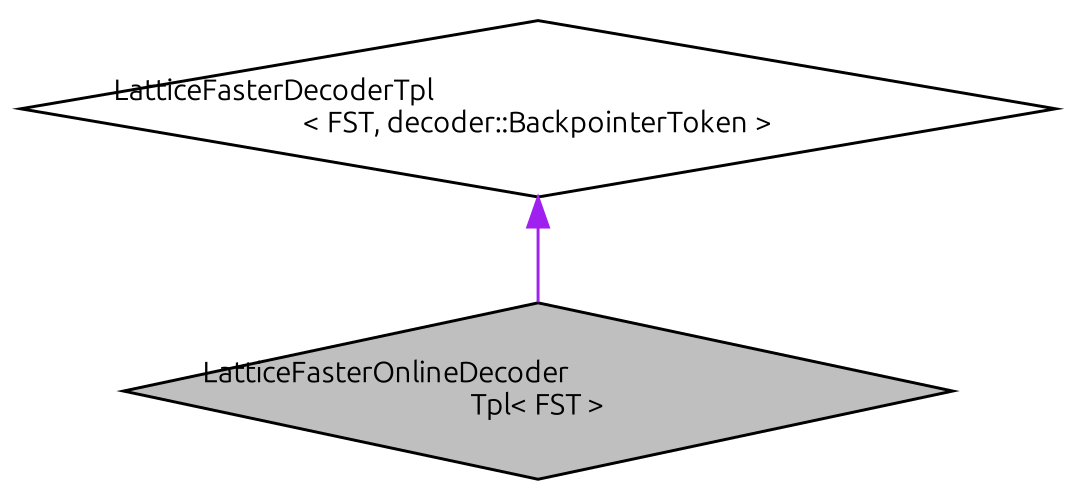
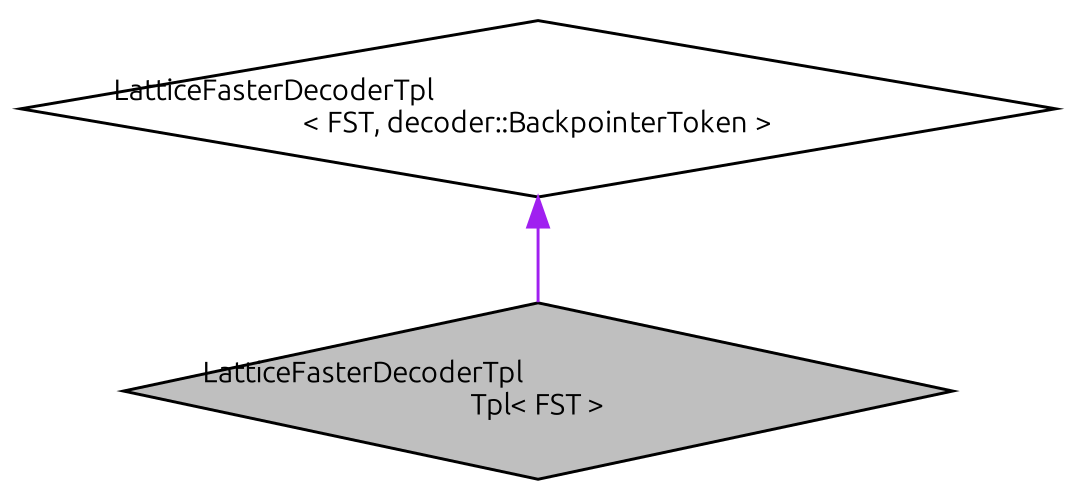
node "LatticeFasterOnlineDecoder Tpl< FST >": label "LatticeFasterOnlineDecoder Tpl< FST >" -> "LatticeFasterDecoderTpl Tpl< FST >"
